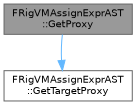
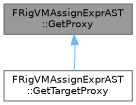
edge "FRigVMAssignExprAST ::GetProxy" -> "FRigVMAssignExprAST ::GetTargetProxy": reversed
